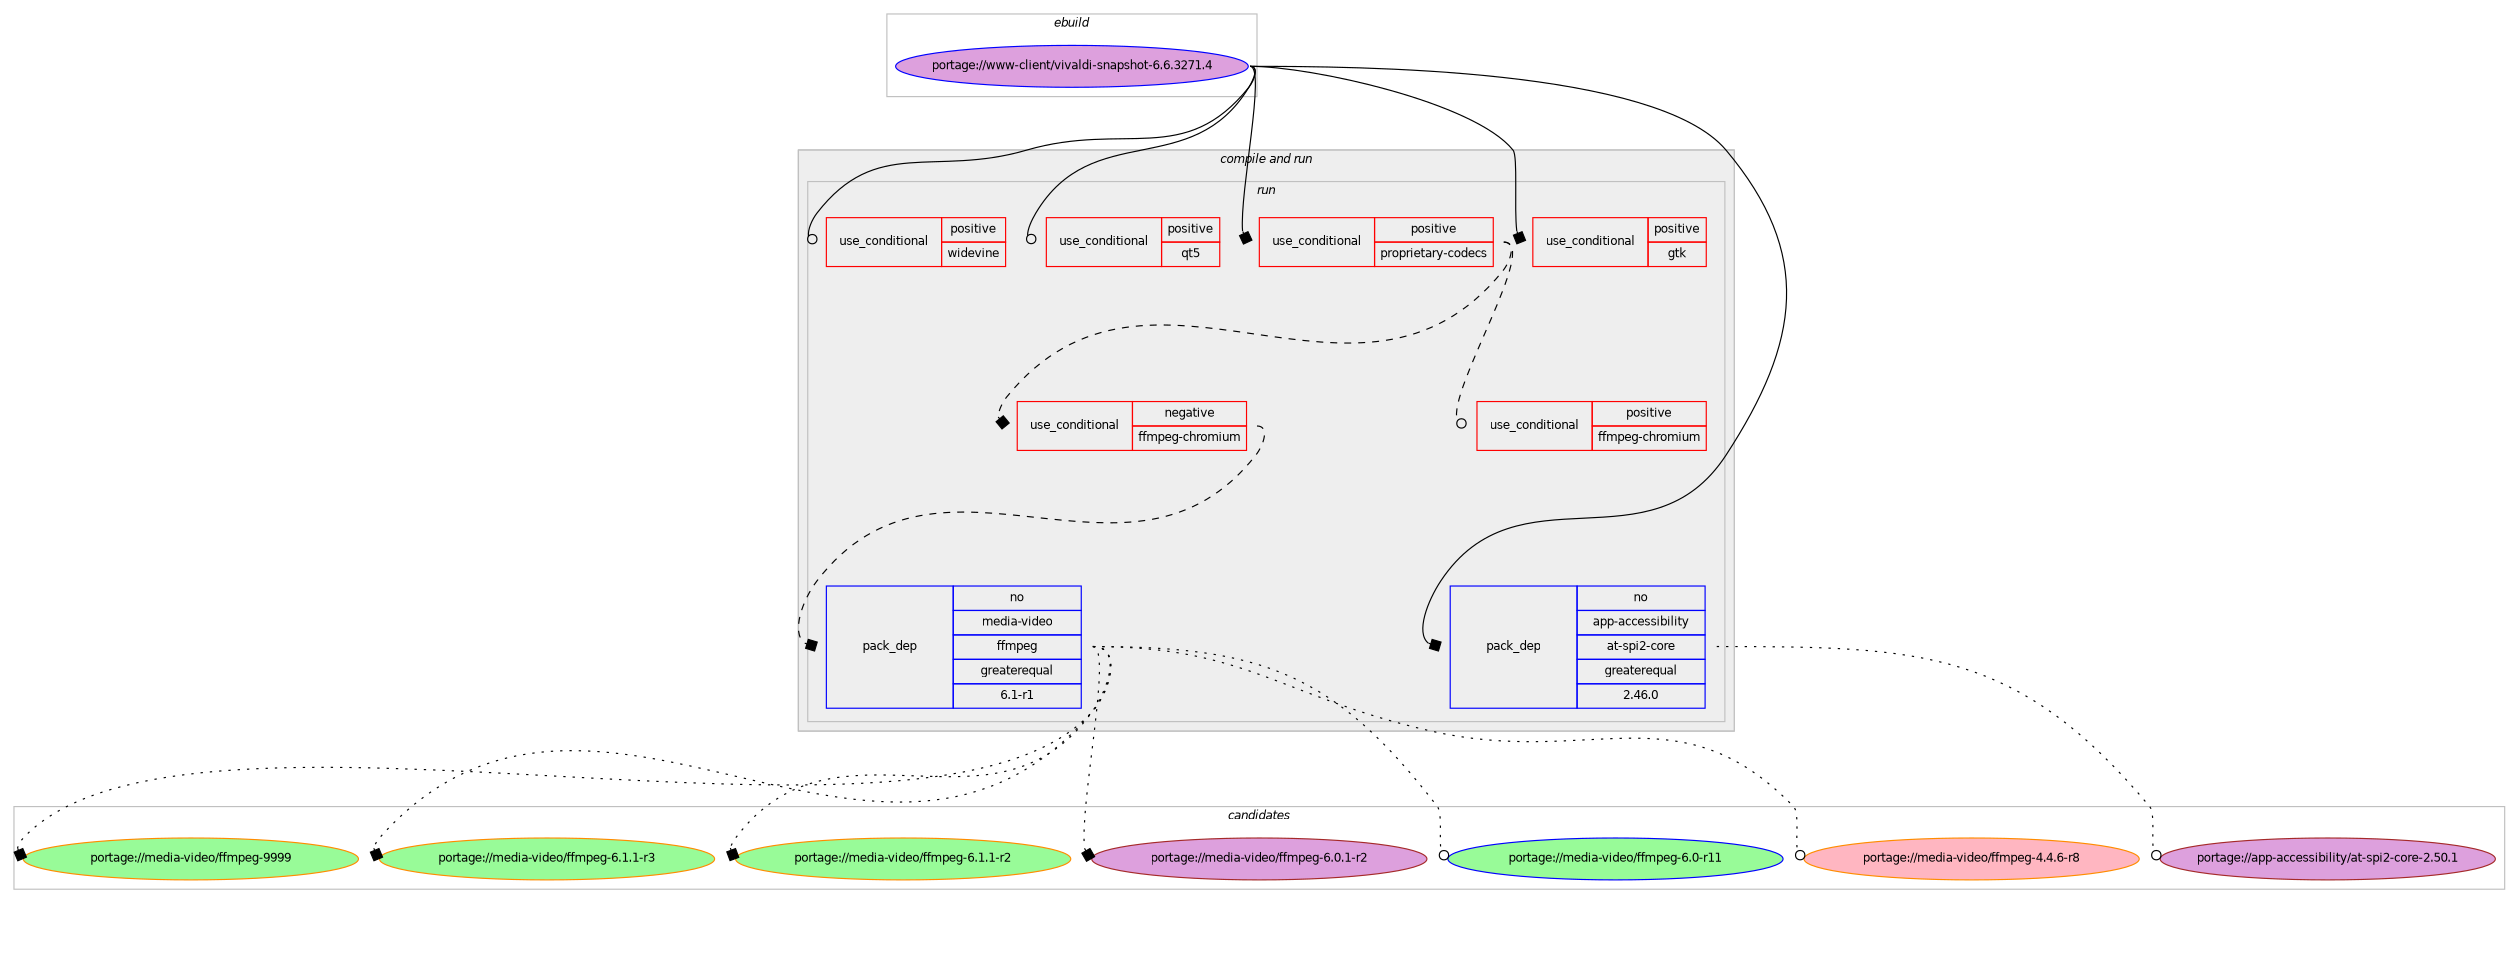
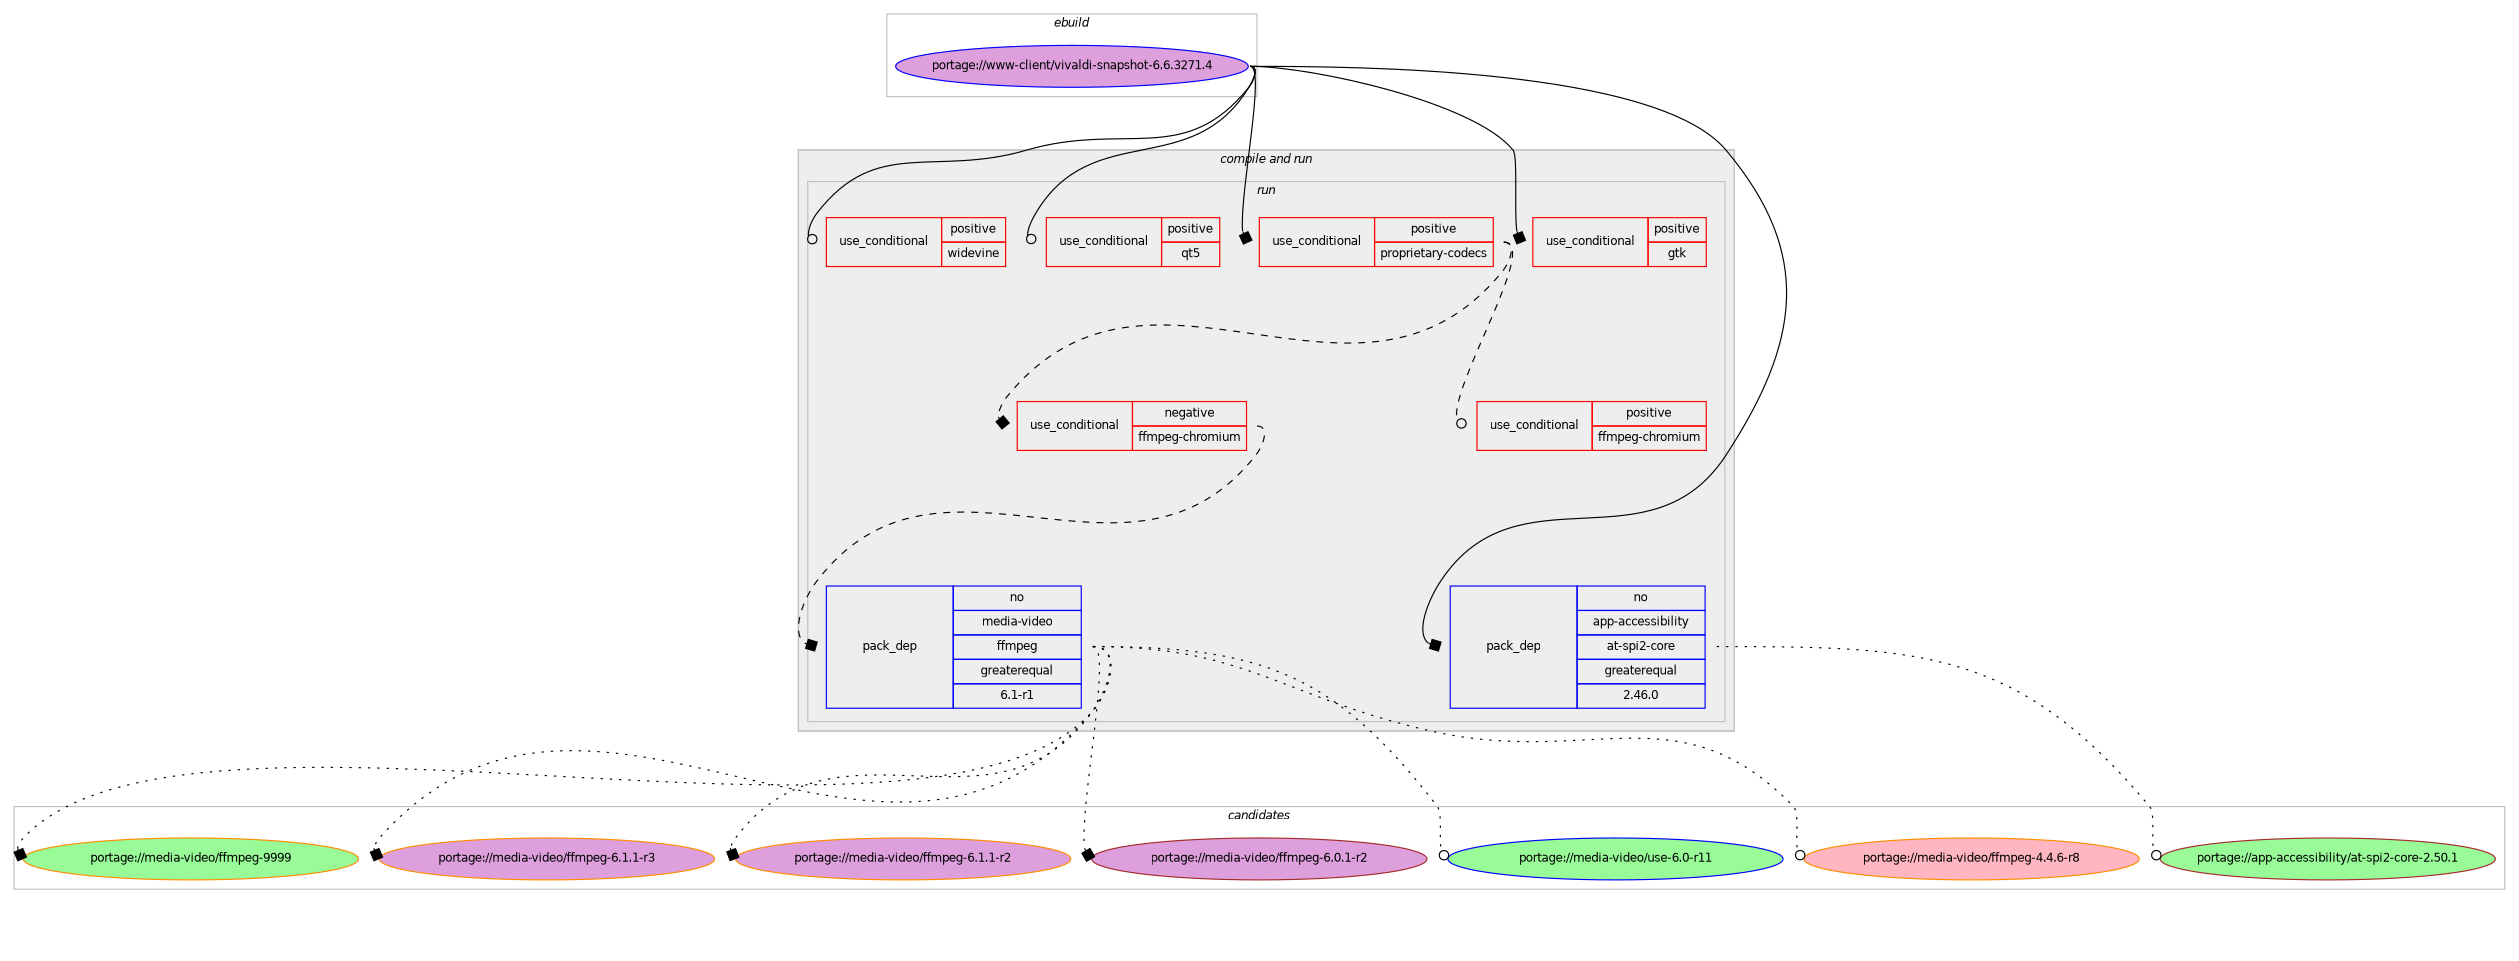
node "portage://media-video/ffmpeg-6.1.1-r3": fillcolor palegreen -> plum
node "portage://media-video/ffmpeg-6.1.1-r2": fillcolor palegreen -> plum
node "portage://media-video/ffmpeg-6.0-r11": label "portage://media-video/ffmpeg-6.0-r11" -> "portage://media-video/use-6.0-r11"
node "portage://app-accessibility/at-spi2-core-2.50.1": fillcolor plum -> palegreen
